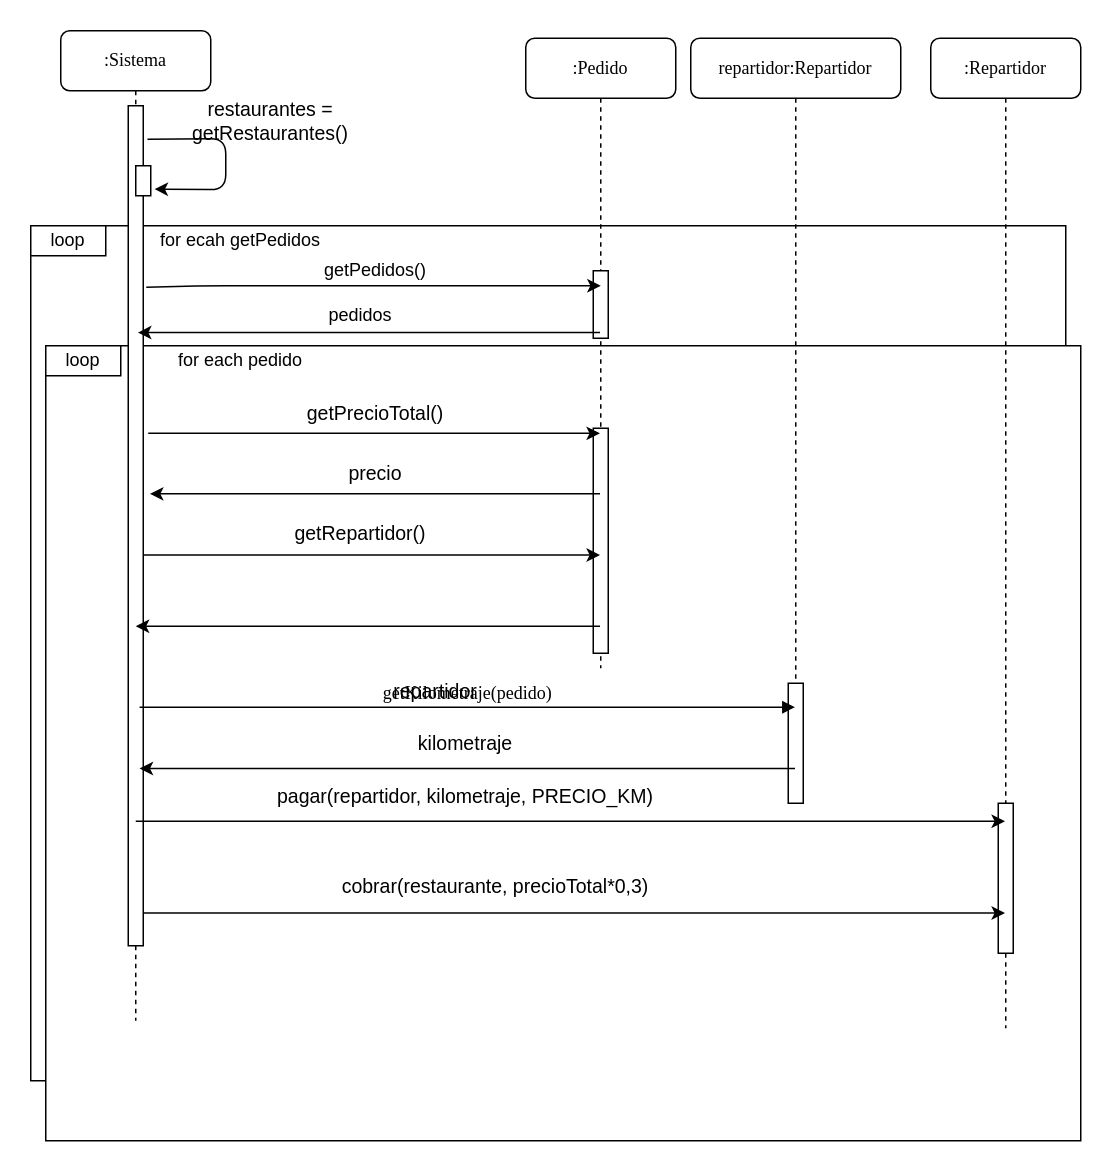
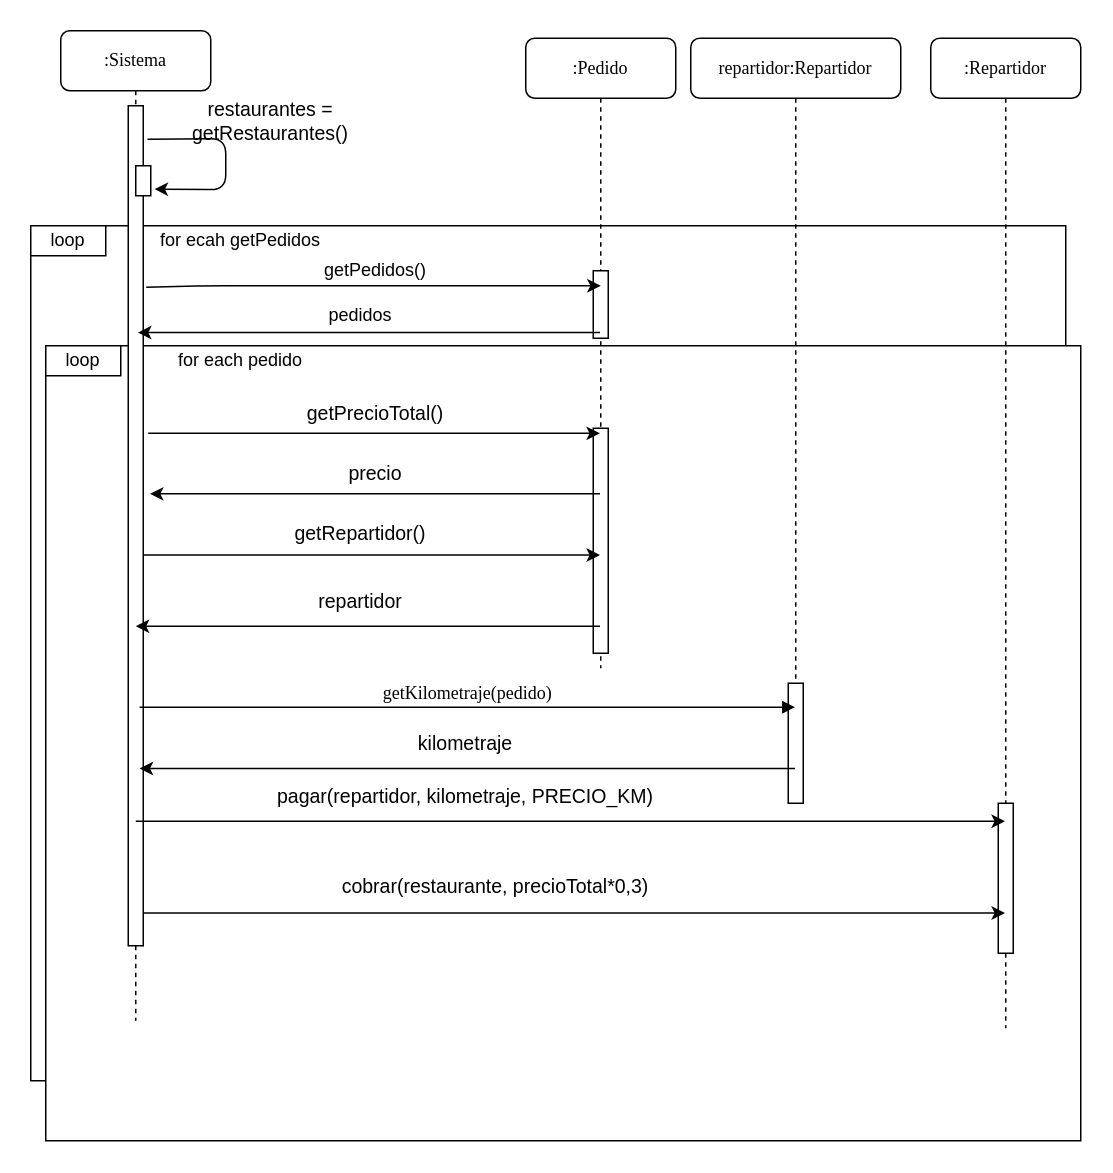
node "repartidor": moved (436, 691) -> (361, 601)
